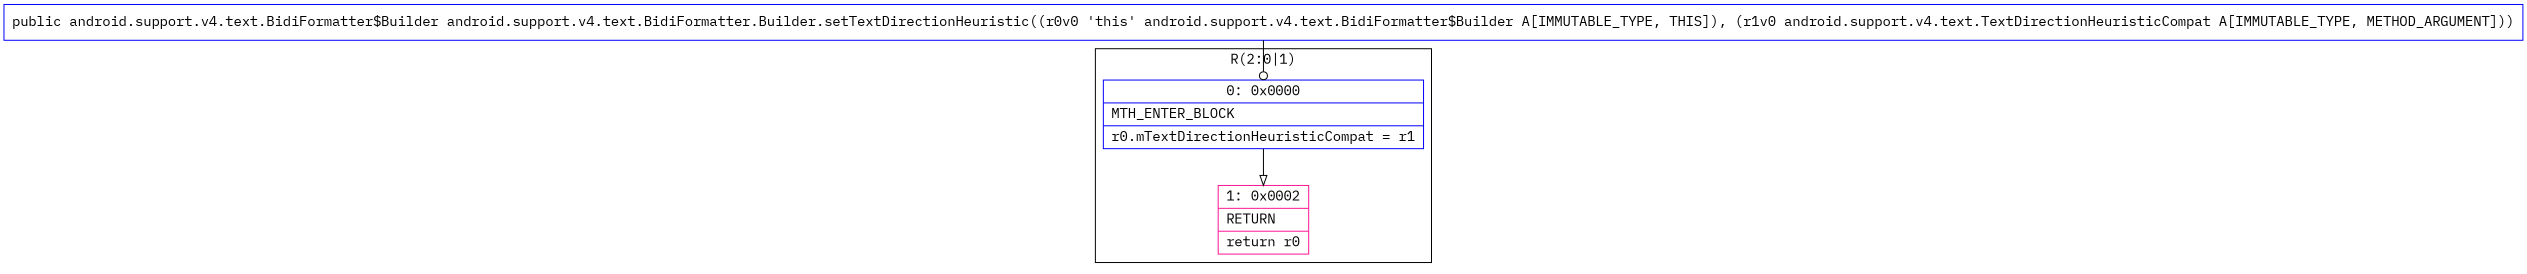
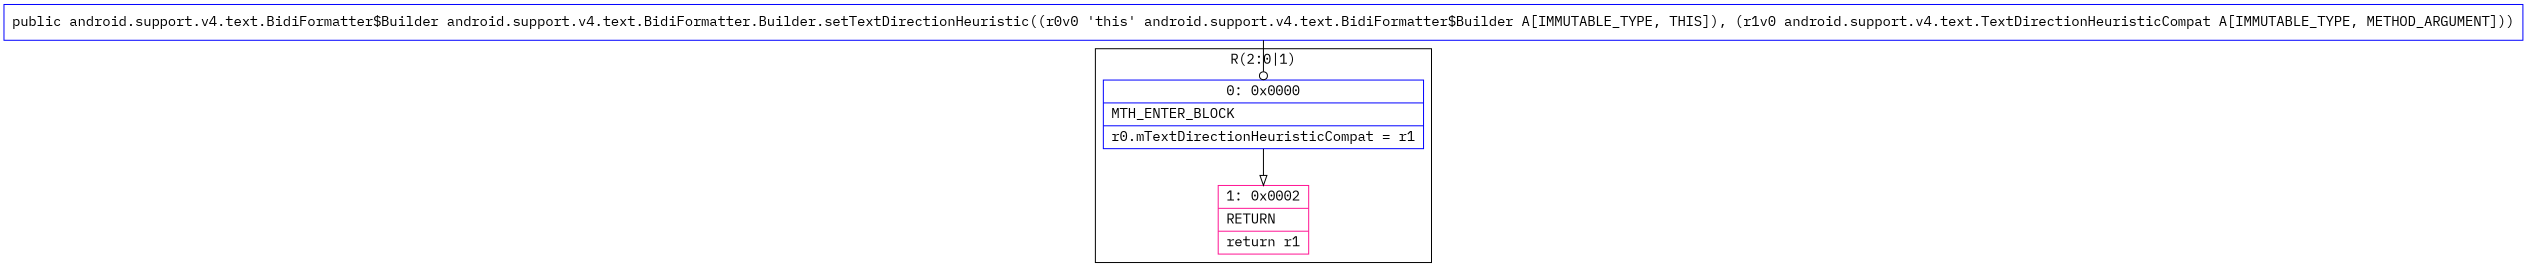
node "1: 0x0002": text "return r0" -> "return r1"
